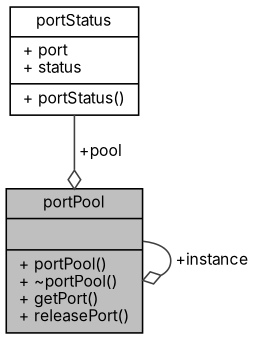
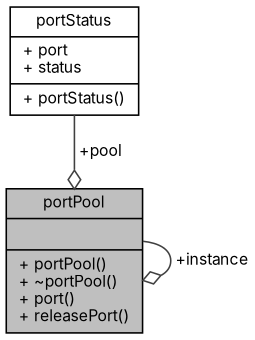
node "portPool": text "+ getPort()" -> "+ port()"
